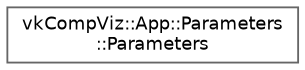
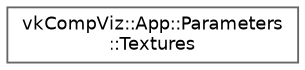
node "vkCompViz::App::Parameters ::Parameters": label "vkCompViz::App::Parameters ::Parameters" -> "vkCompViz::App::Parameters ::Textures"
